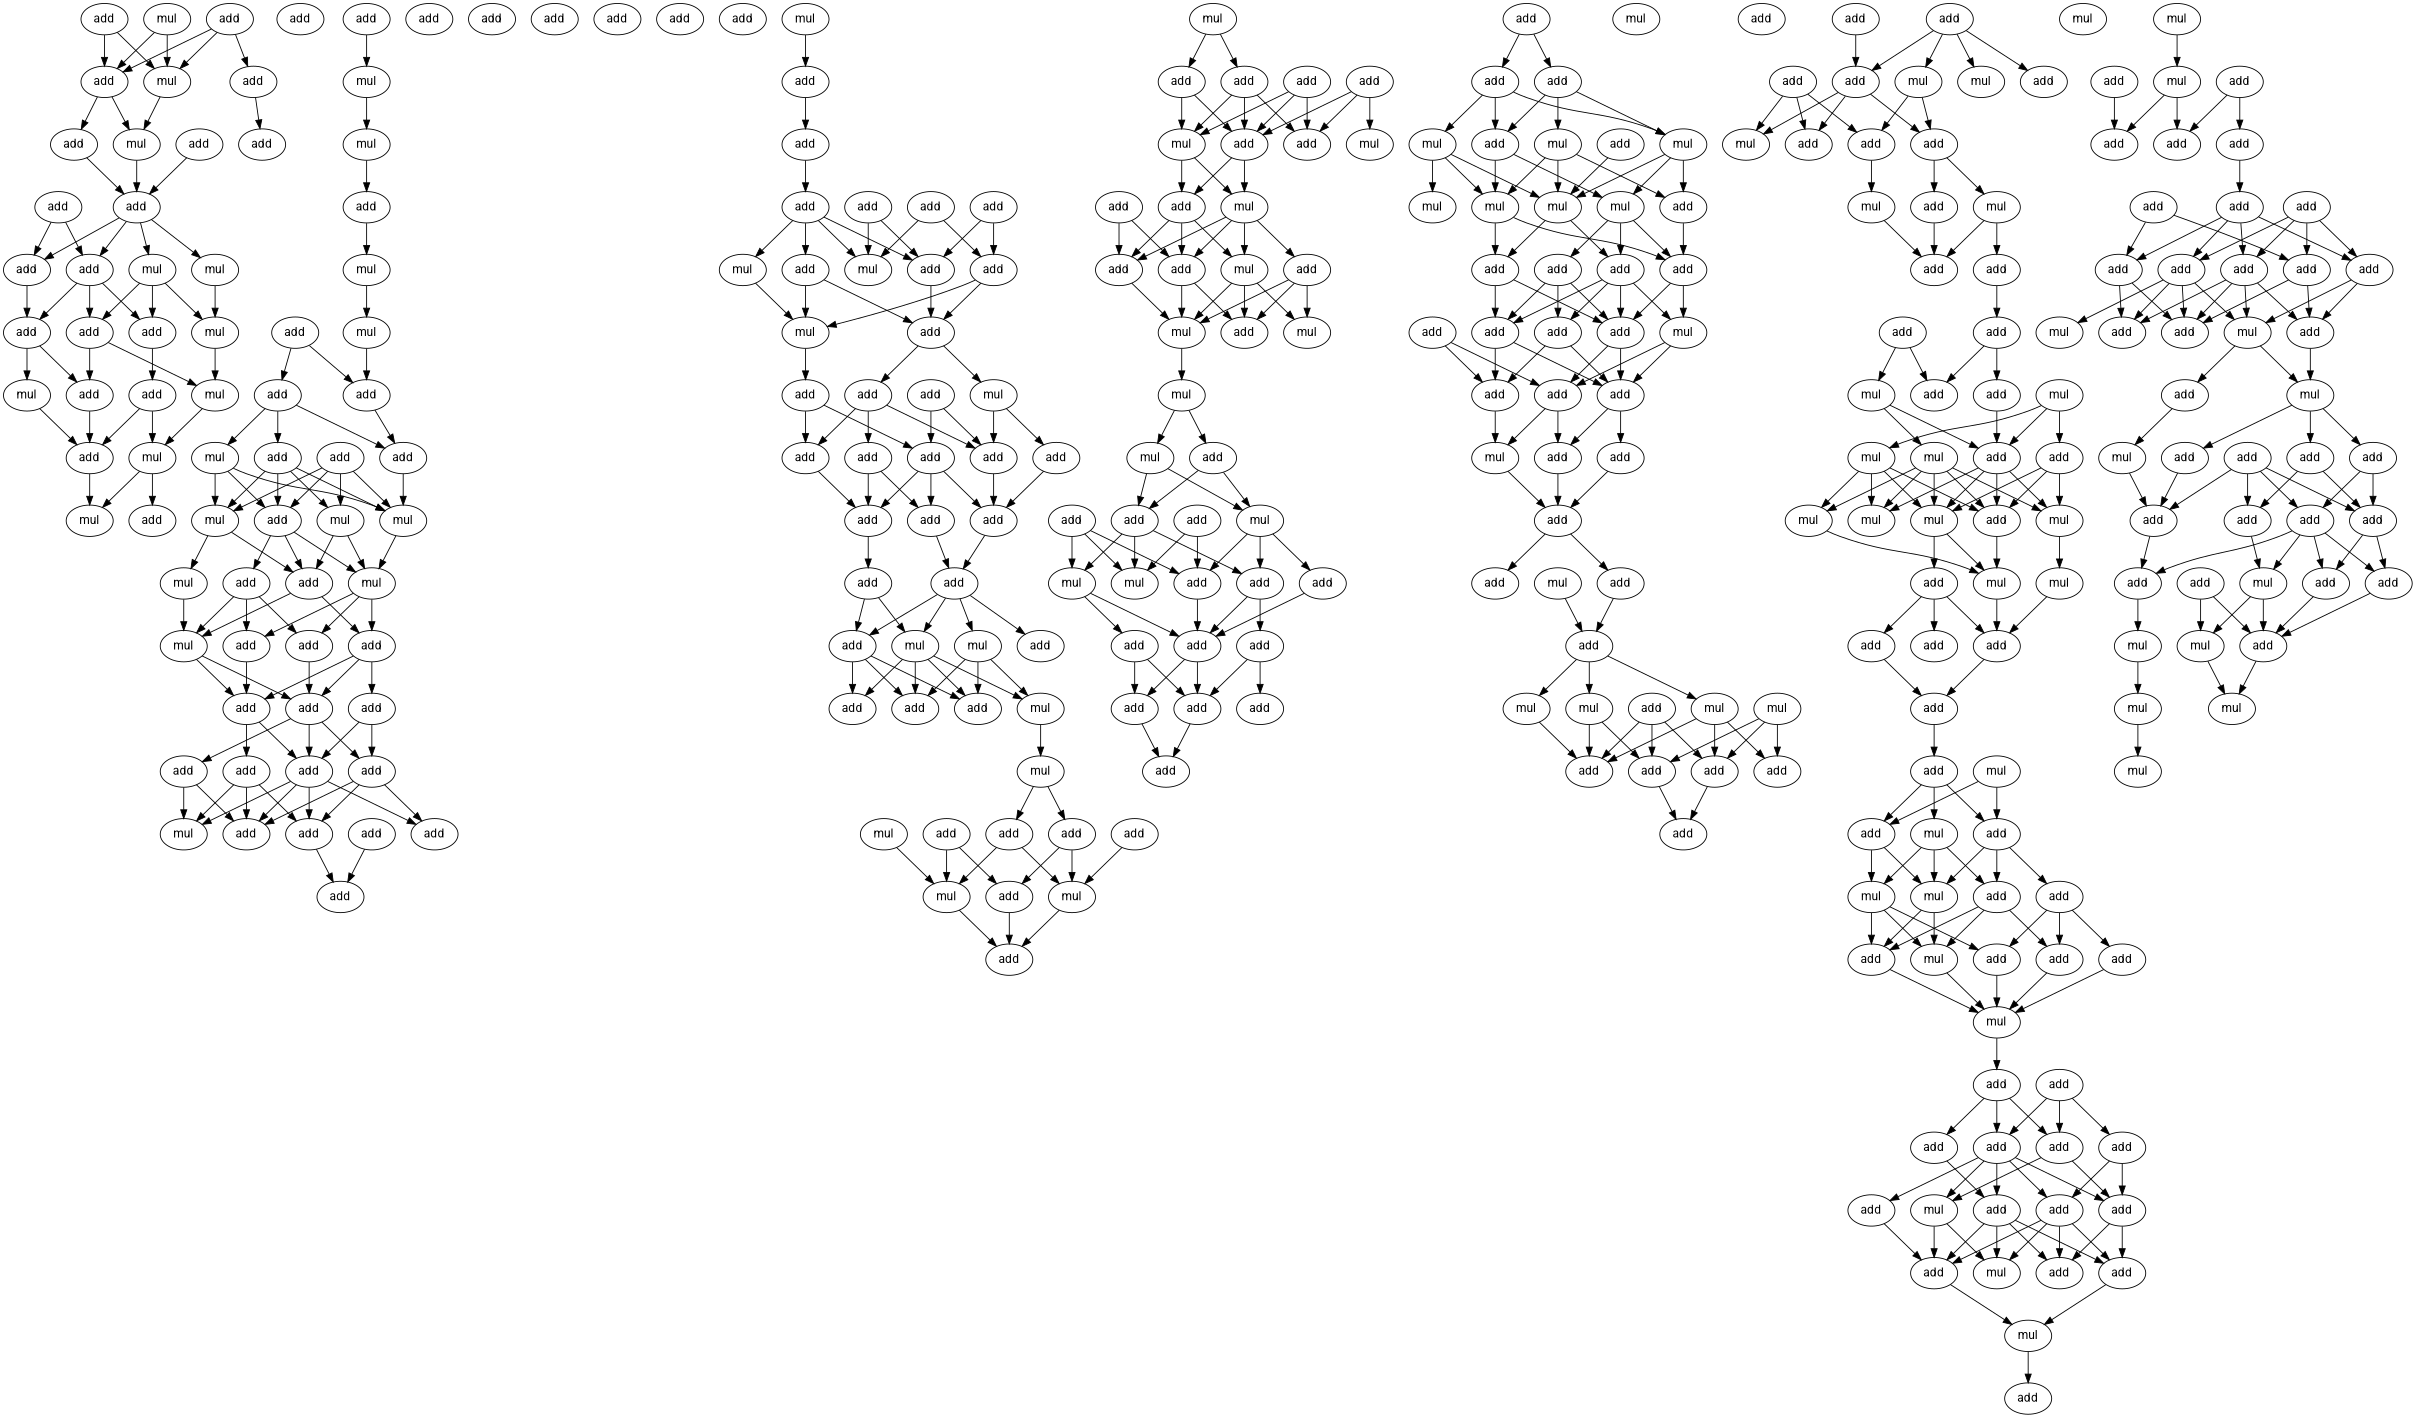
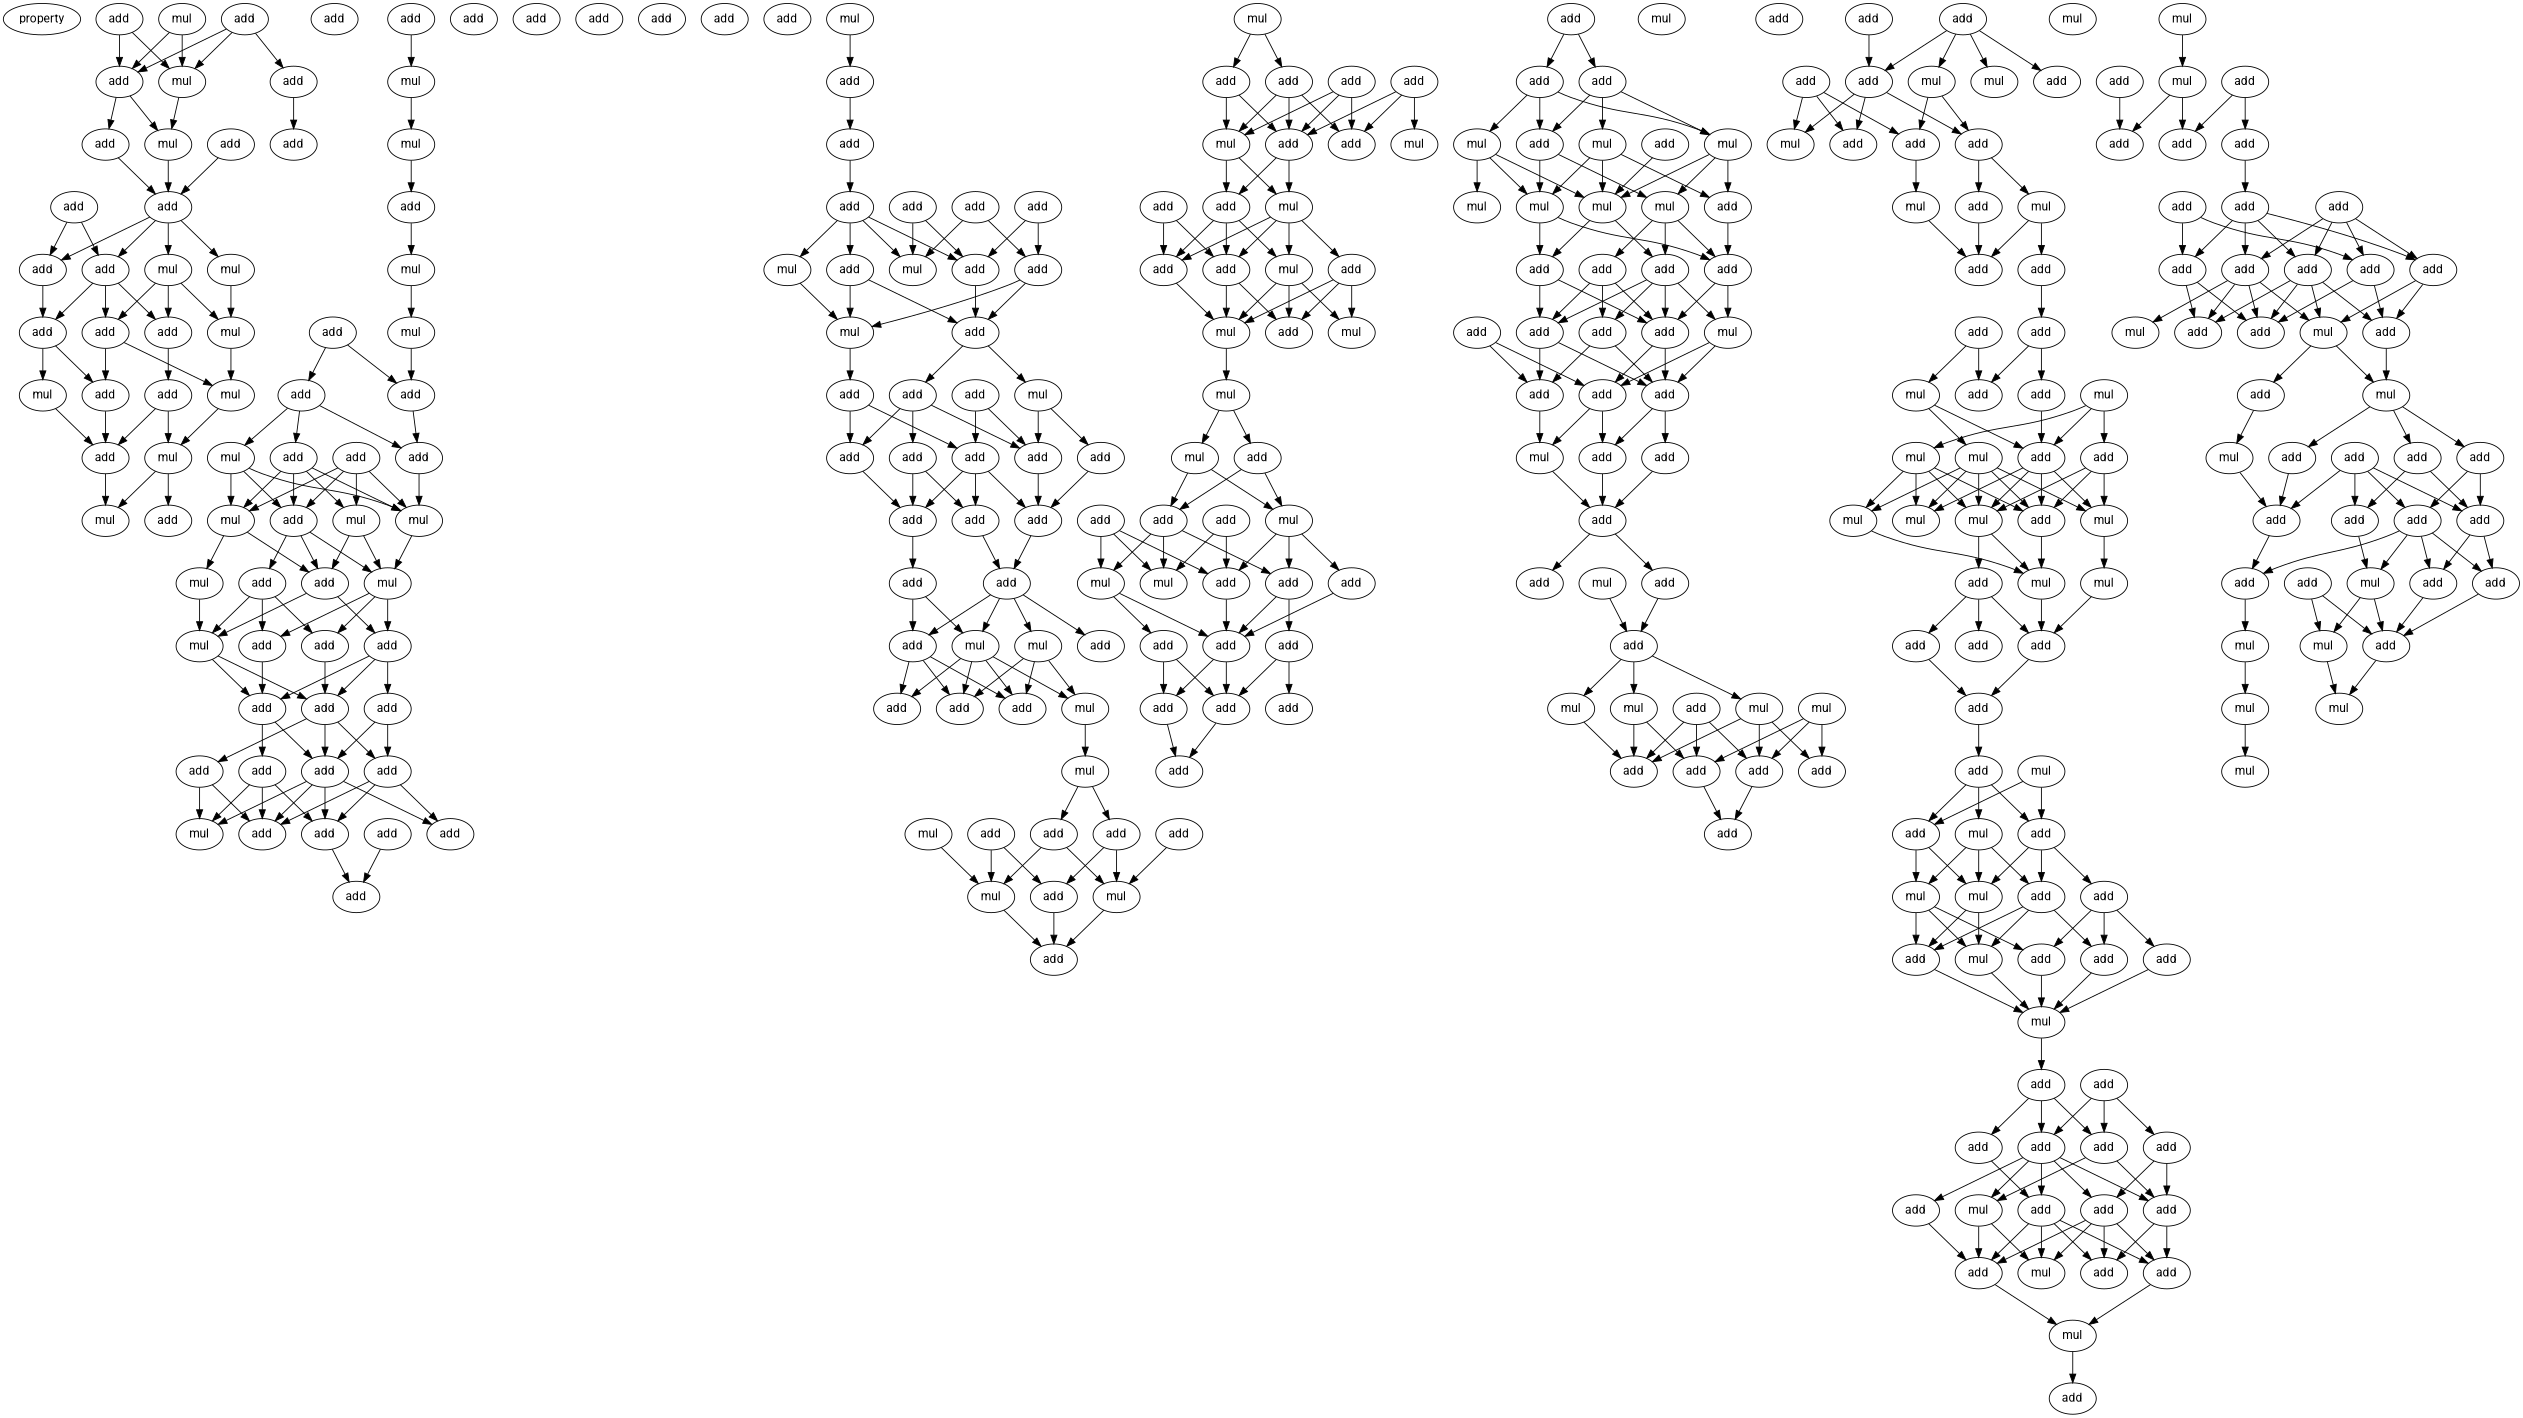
node "property": added
